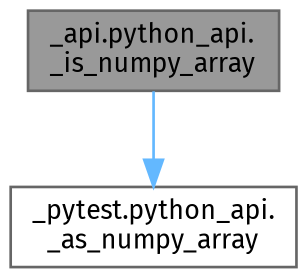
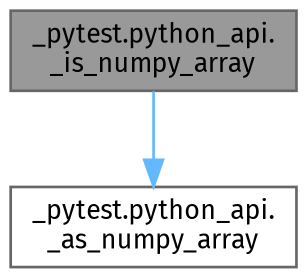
node "_api.python_api. _is_numpy_array": label "_api.python_api. _is_numpy_array" -> "_pytest.python_api. _is_numpy_array"
